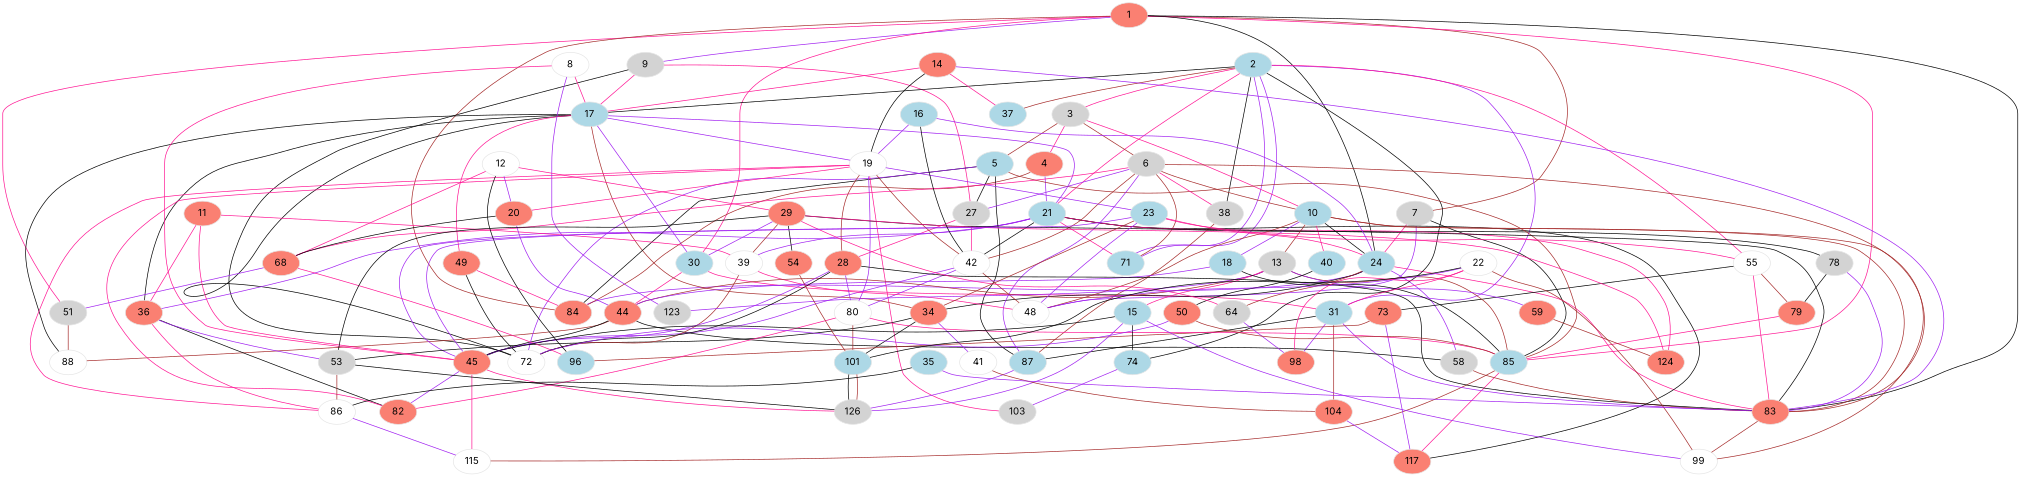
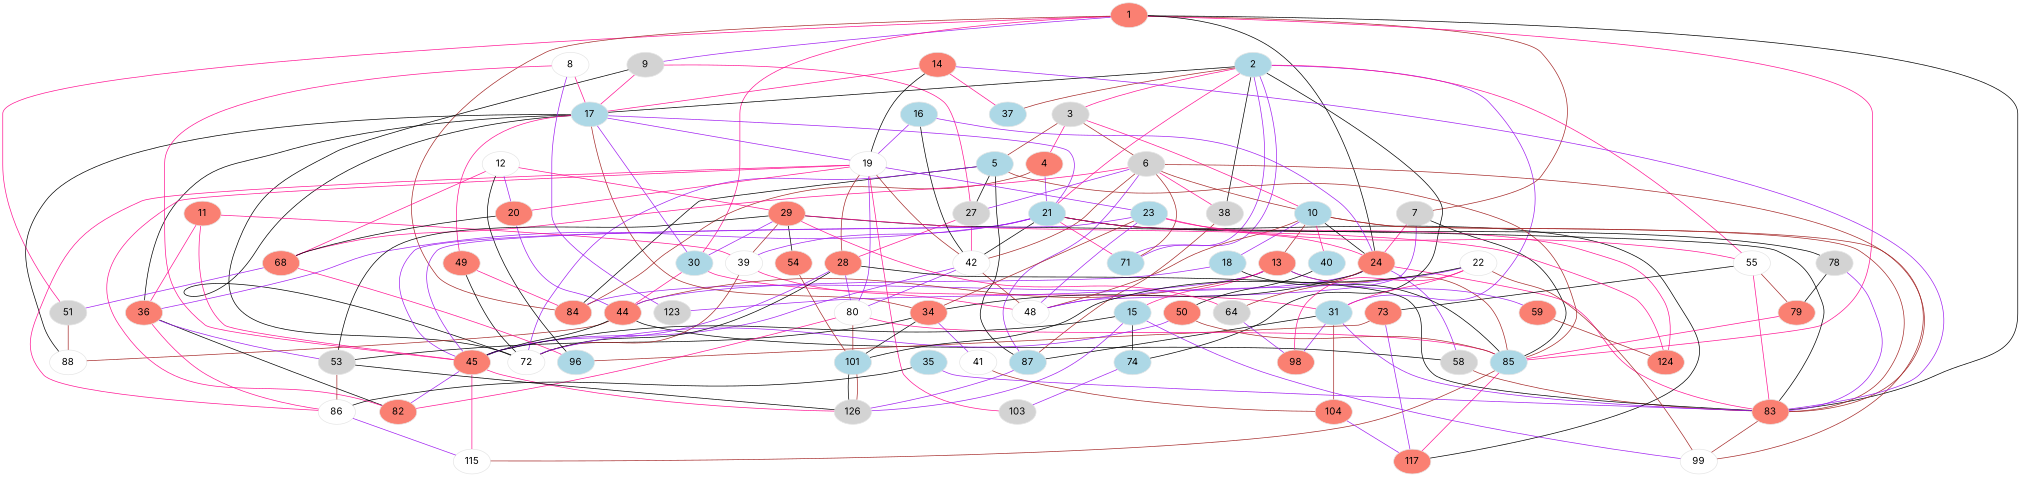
node "13": fillcolor lightgrey -> salmon
node "24": fillcolor lightblue -> salmon
